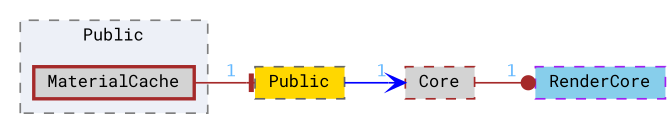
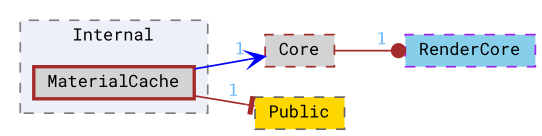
cluster "Public": label "Public" -> "Internal"
edge "Public" -> "Core": now "MaterialCache" -> "Core"
